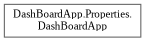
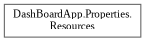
node "DashBoardApp.Properties. DashBoardApp": label "DashBoardApp.Properties. DashBoardApp" -> "DashBoardApp.Properties. Resources"
